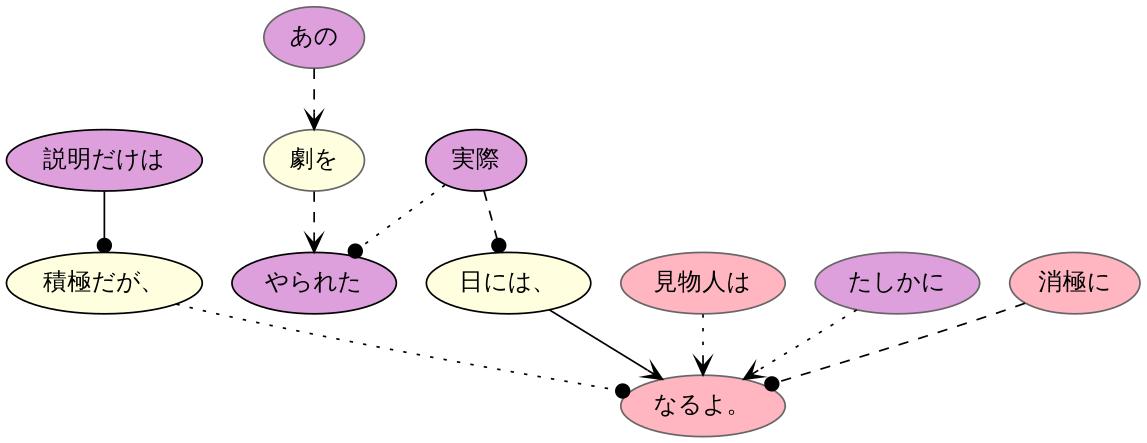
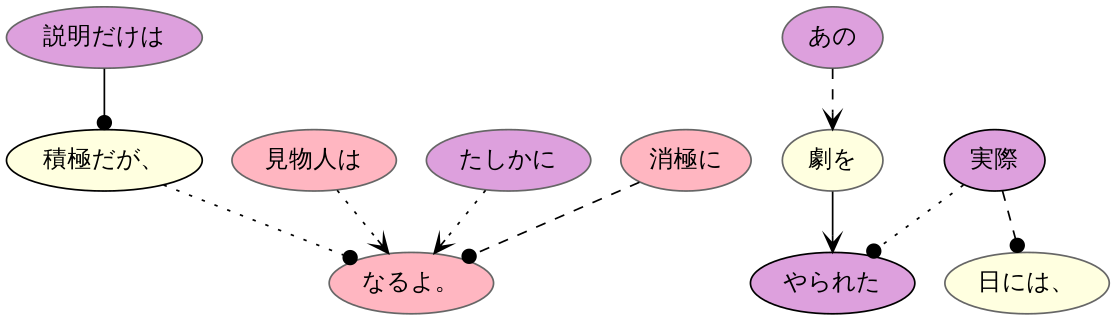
node "説明だけは": color black -> gray40
edge "劇を" -> "やられた": style dashed -> solid
node "日には、": color black -> gray40
edge "日には、" -> "なるよ。": removed
